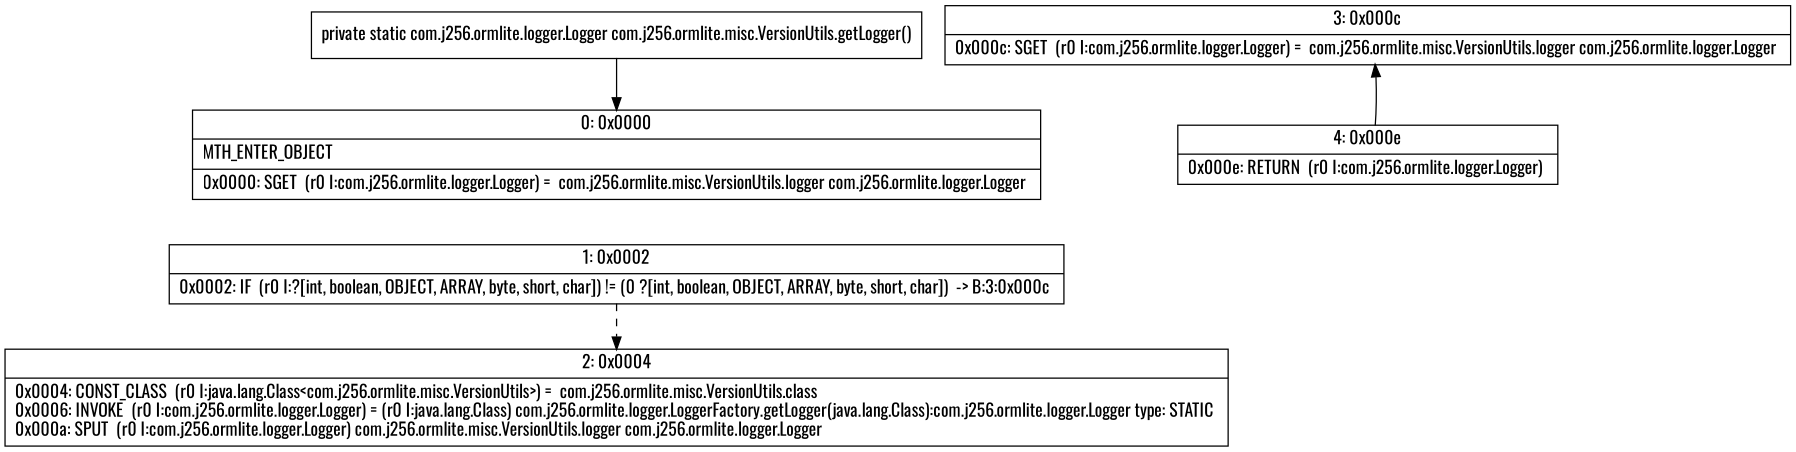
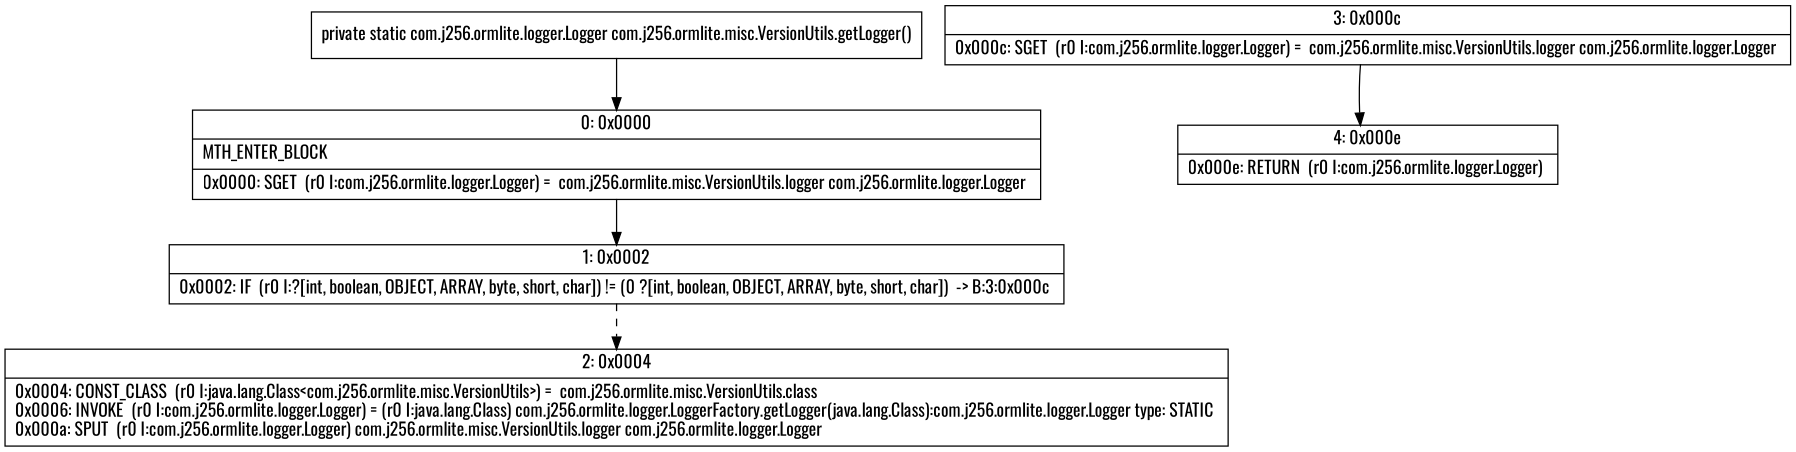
edge "4: 0x000e" -> "3: 0x000c": reversed
node "0: 0x0000": text "MTH_ENTER_OBJECT" -> "MTH_ENTER_BLOCK"
edge "0: 0x0000" -> "1: 0x0002": added
